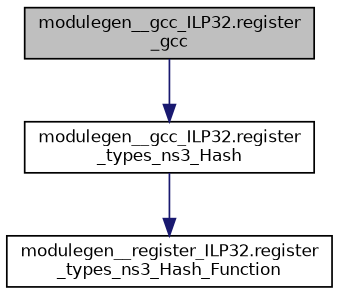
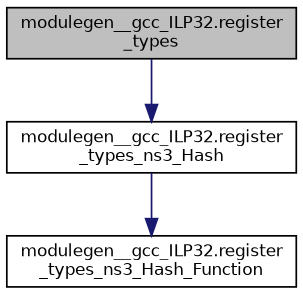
node "modulegen__gcc_ILP32.register _gcc": label "modulegen__gcc_ILP32.register _gcc" -> "modulegen__gcc_ILP32.register _types"
node "modulegen__register_ILP32.register _types_ns3_Hash_Function": label "modulegen__register_ILP32.register _types_ns3_Hash_Function" -> "modulegen__gcc_ILP32.register _types_ns3_Hash_Function"
